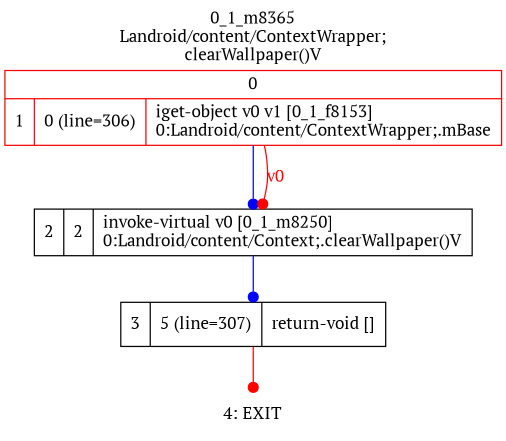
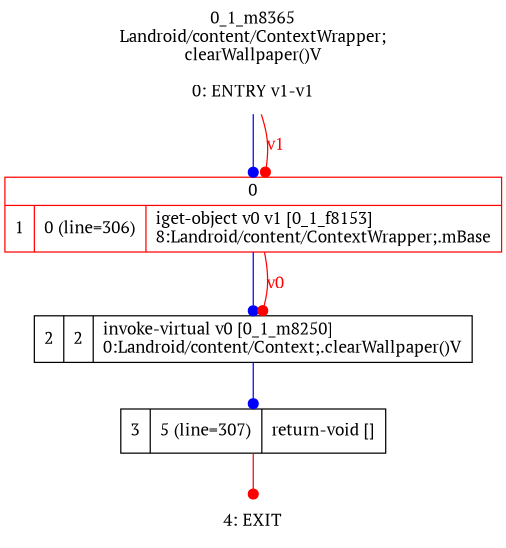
node "0: ENTRY v1-v1": added
node "0": text "0:Landroid/content/ContextWrapper;.mBase" -> "8:Landroid/content/ContextWrapper;.mBase"
